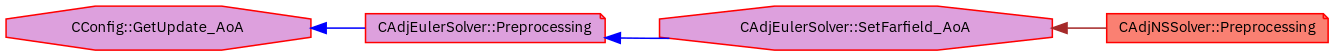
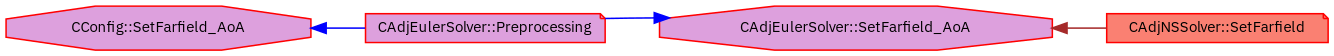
node "CConfig::GetUpdate_AoA": label "CConfig::GetUpdate_AoA" -> "CConfig::SetFarfield_AoA"
node "CAdjNSSolver::Preprocessing": label "CAdjNSSolver::Preprocessing" -> "CAdjNSSolver::SetFarfield"
edge "CAdjEulerSolver::SetFarfield_AoA" -> "CAdjEulerSolver::Preprocessing": reversed
